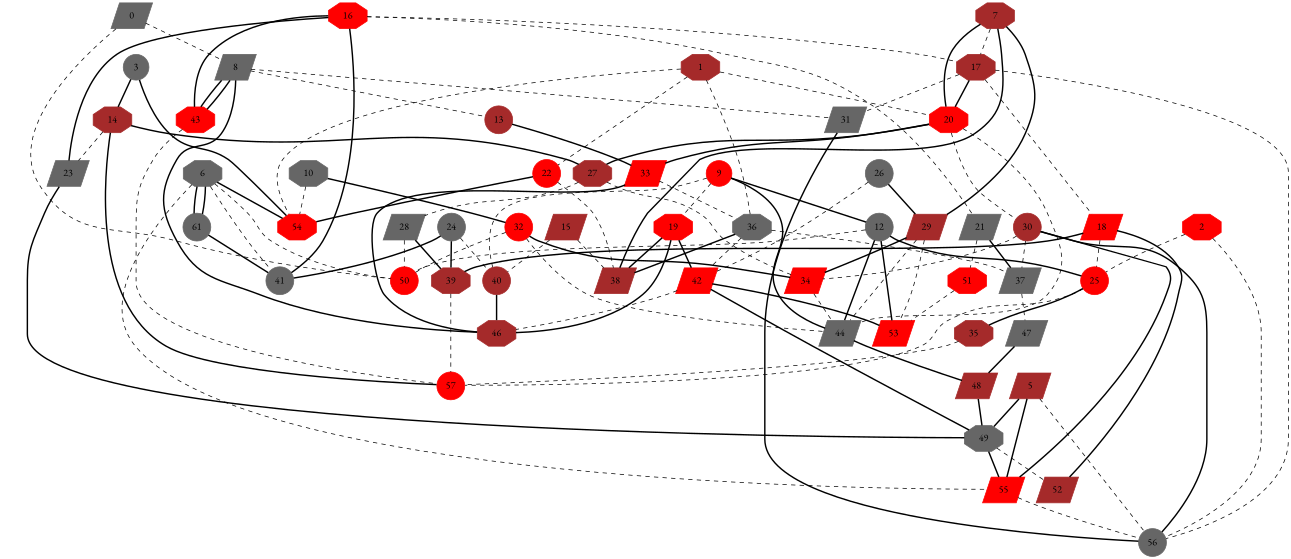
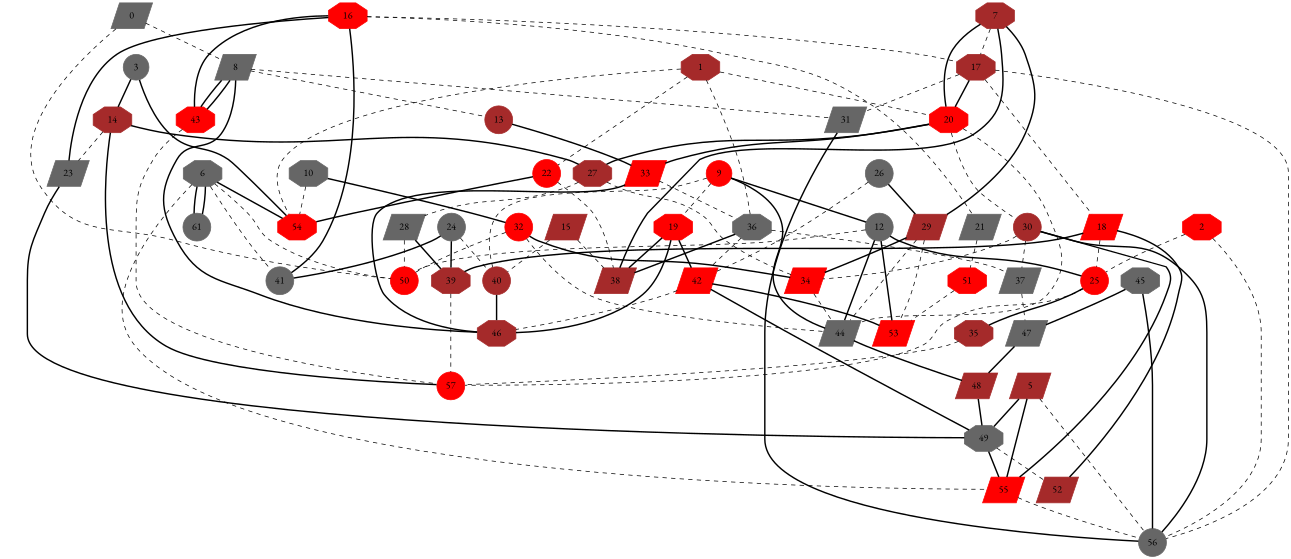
edge "61" -- "41": removed
edge "21" -- "37": removed
node "45": added
